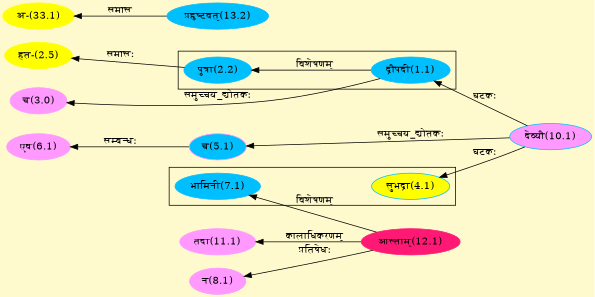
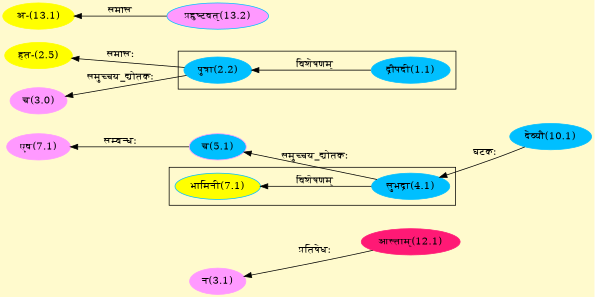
node "अ-(33.1)": label "अ-(33.1)" -> "अ-(13.1)"
node "प्रहृष्टवत्(13.2)": fillcolor #00bfff -> #ff99ff
edge "द्रौपदी(1.1)" -> "च(3.0)": now "पुत्रा(2.2)" -> "च(3.0)"
edge "देव्यौ(10.1)" -> "द्रौपदी(1.1)": removed, label "घटकः"
node "देव्यौ(10.1)": fillcolor #ff99ff -> #00bfff
edge "देव्यौ(10.1)" -> "च(5.1)": now "सुभद्रा(4.1)" -> "च(5.1)"
node "एव(6.1)": label "एव(6.1)" -> "एव(7.1)"
node "भामिनी(7.1)": fillcolor #00bfff -> #ffff00
node "सुभद्रा(4.1)": fillcolor #ffff00 -> #00bfff
edge "आस्ताम्(12.1)" -> "भामिनी(7.1)": now "सुभद्रा(4.1)" -> "भामिनी(7.1)"
node "तदा(11.1)": removed
node "न(8.1)": label "न(8.1)" -> "न(3.1)"
